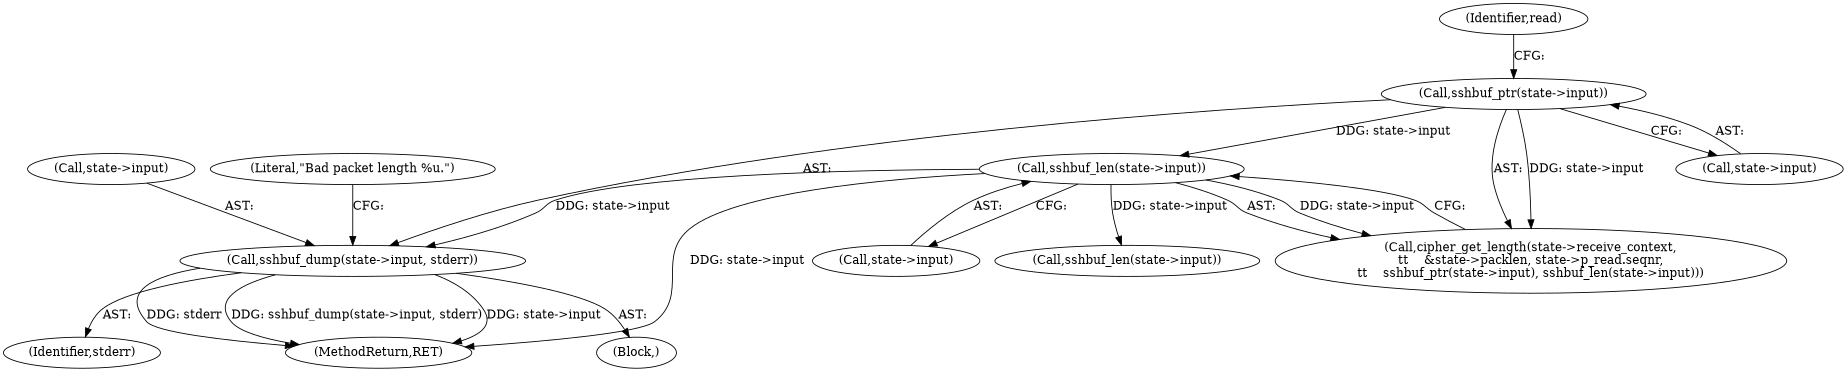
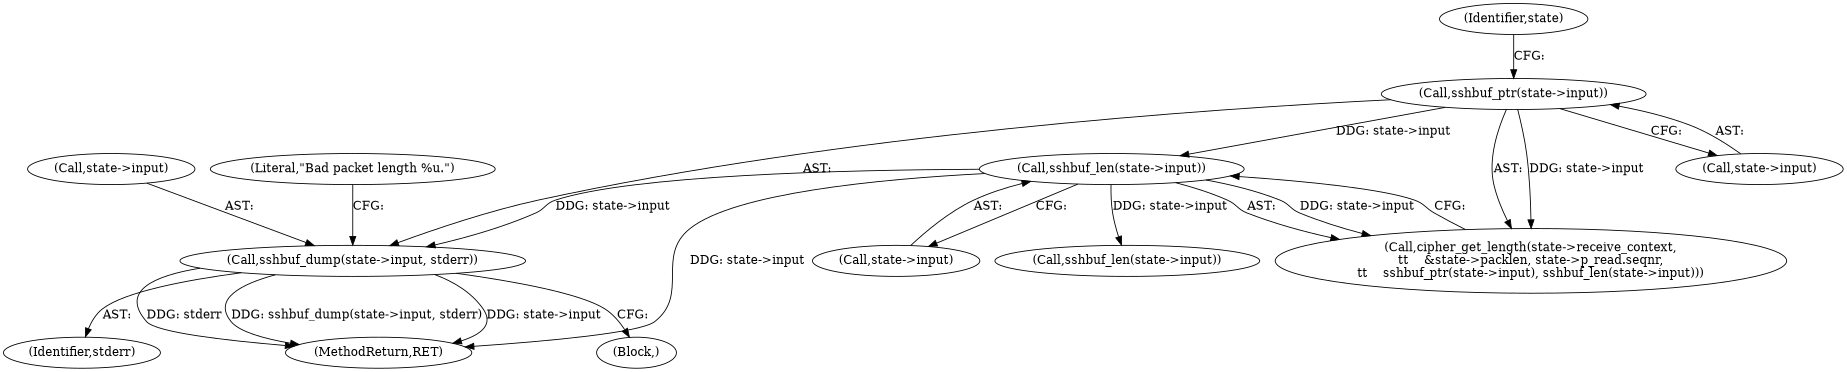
node "(Identifier,read)": label "(Identifier,read)" -> "(Identifier,state)"
edge "(Call,sshbuf_dump(state->input, stderr))" -> "(Block,)": label "AST: " -> "CFG: "
